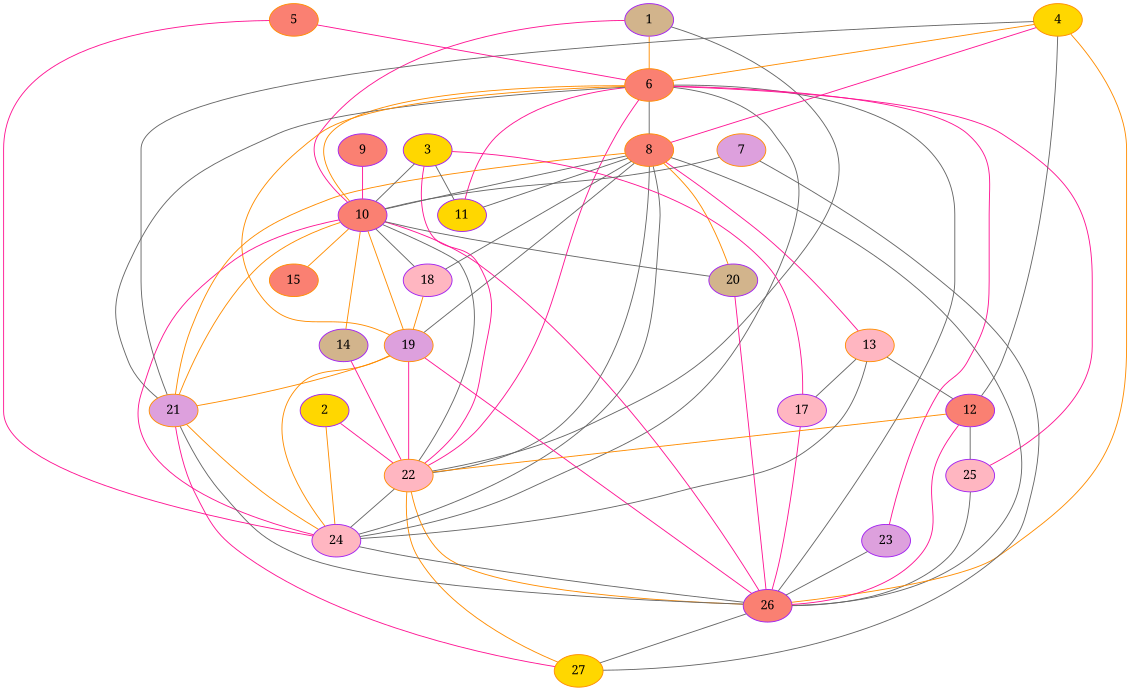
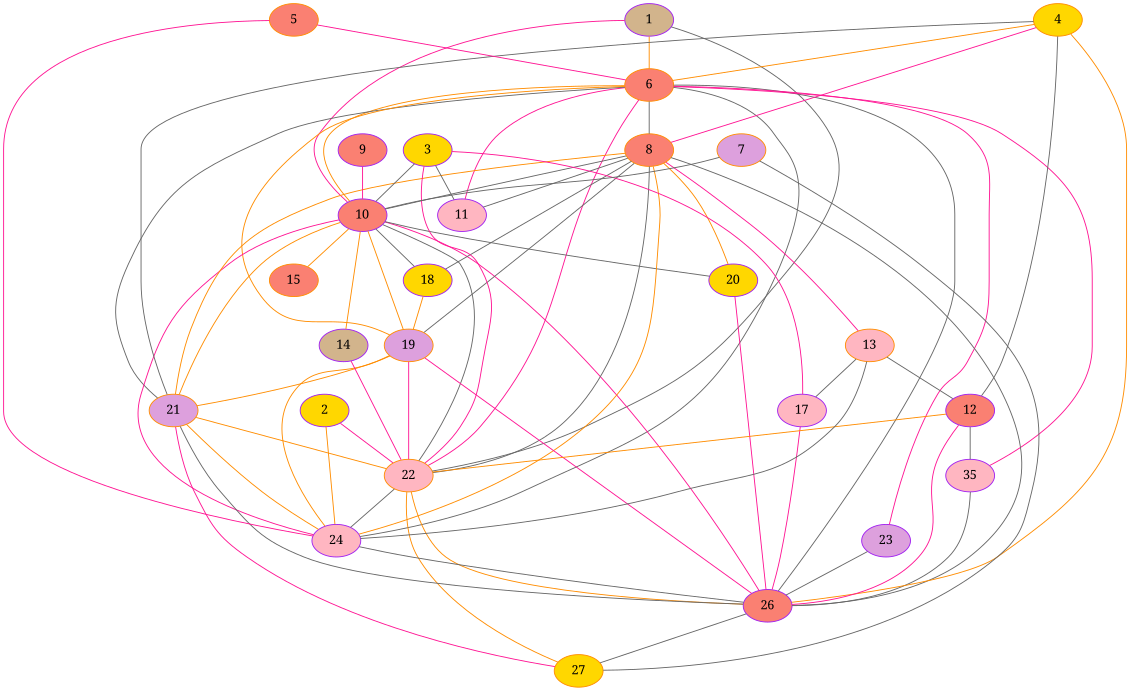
node "11": fillcolor gold -> lightpink
node "18": fillcolor lightpink -> gold
node "20": fillcolor tan -> gold
edge "8" -- "24": color gray40 -> darkorange
edge "21" -- "22": added
node "25": label "25" -> "35"
